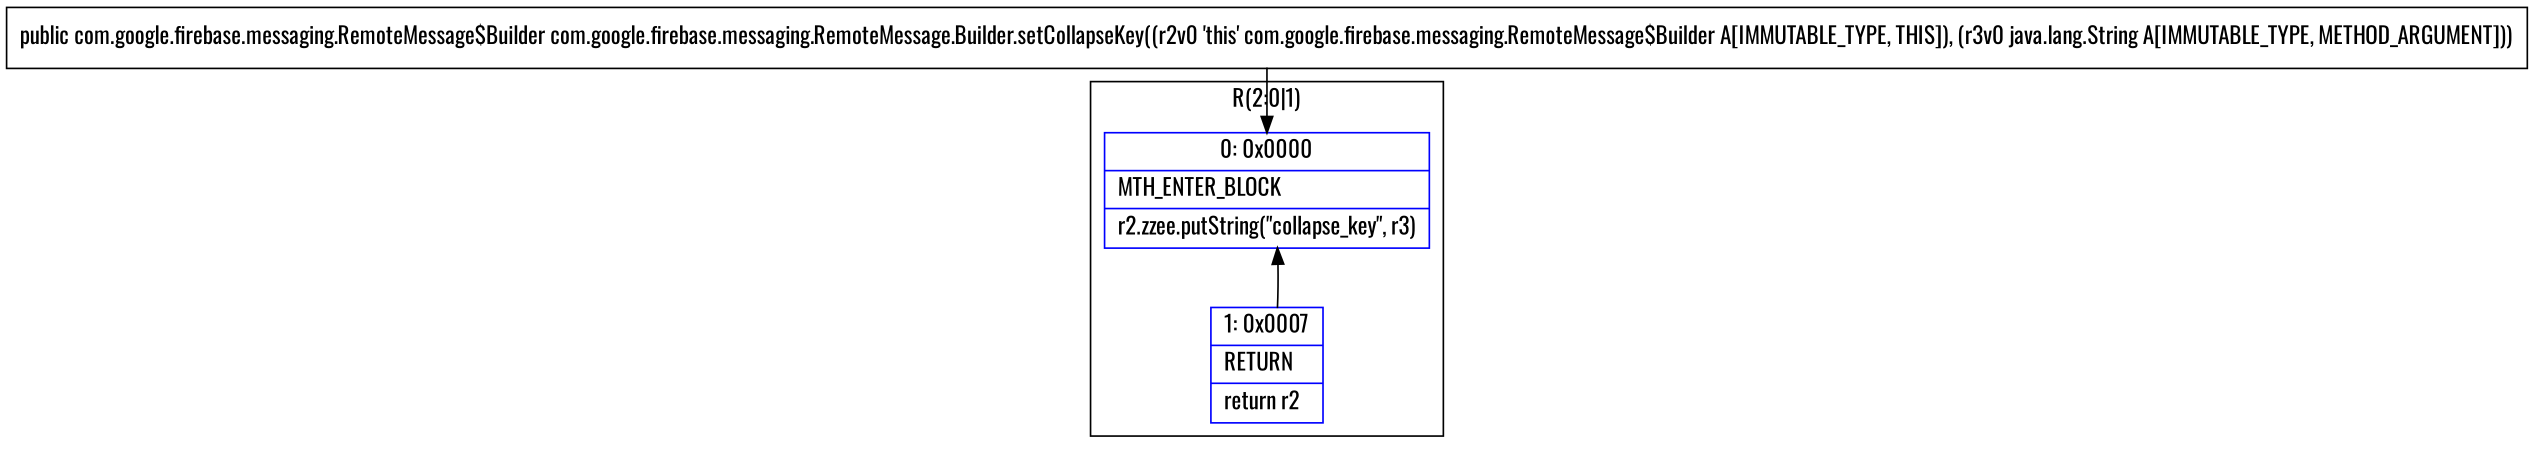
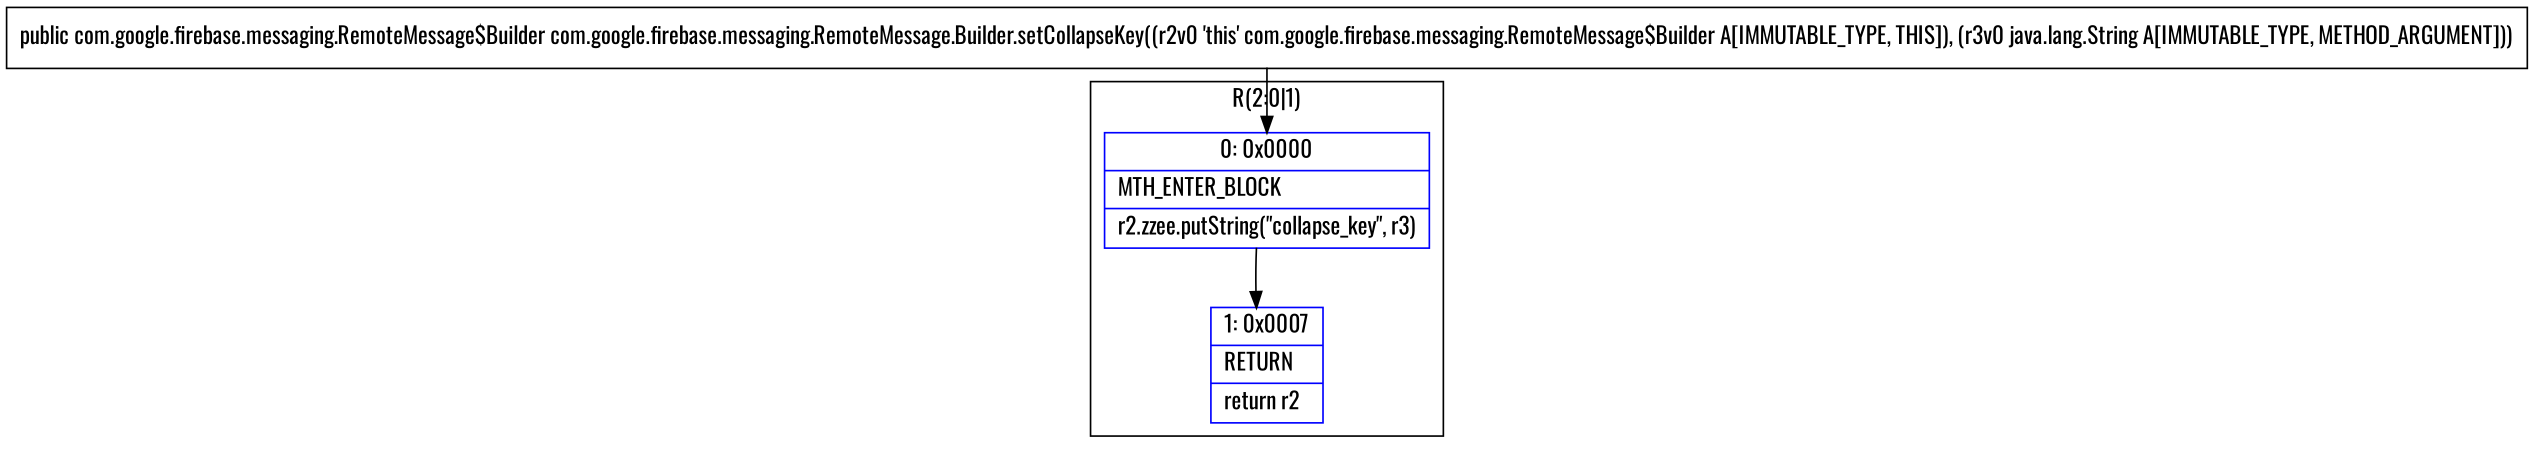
edge "1: 0x0007" -> "0: 0x0000": reversed
